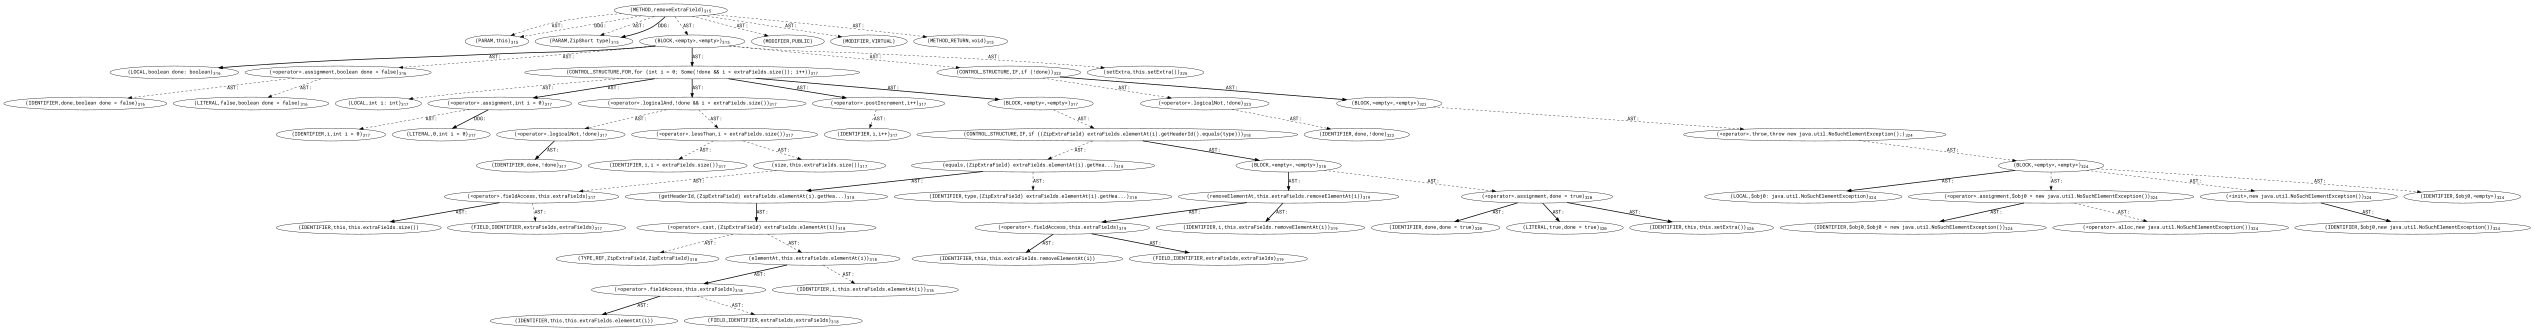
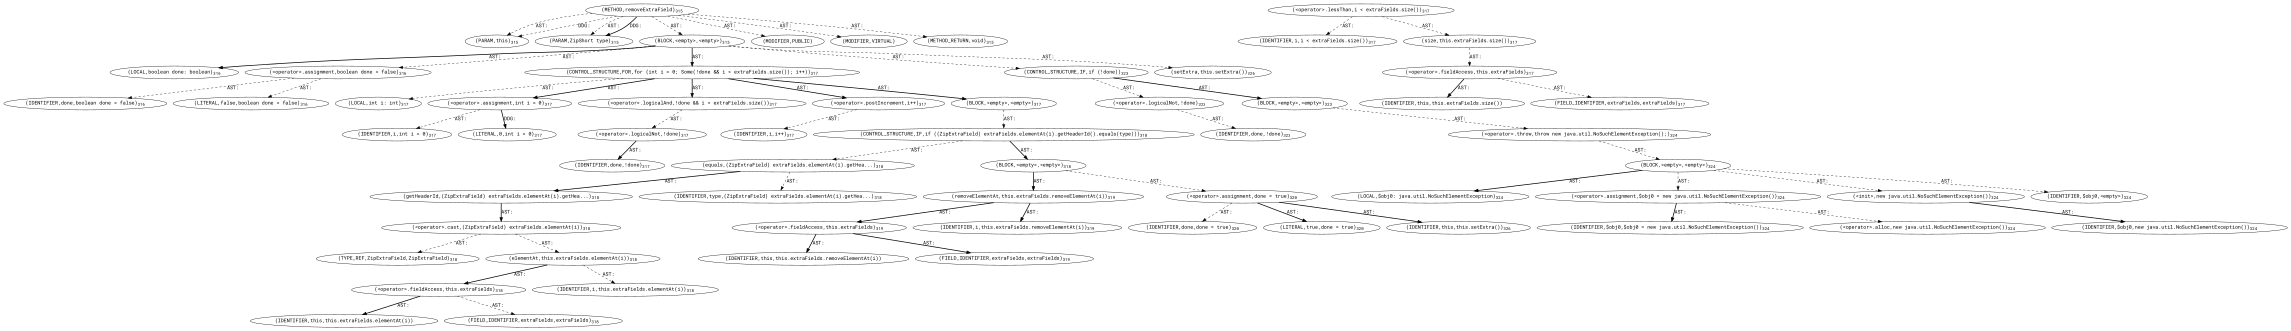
edge "(<operator>.logicalAnd,!done && i < extraFields.size())" -> "(<operator>.lessThan,i < extraFields.size())": removed, label "AST:"
edge "(<operator>.assignment,done = true)" -> "(IDENTIFIER,done,done = true)": style bold -> dashed
